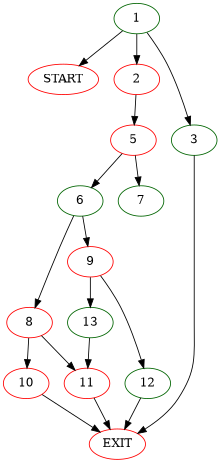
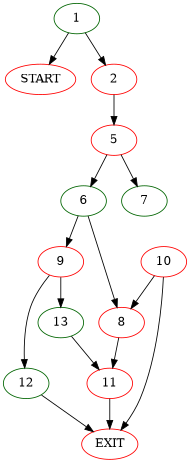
node "3": removed
edge "8" -> "10": reversed
